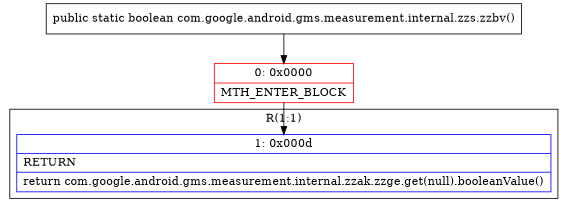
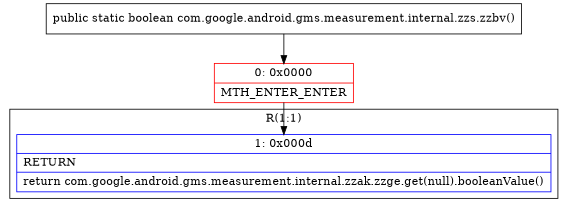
node "0: 0x0000": text "MTH_ENTER_BLOCK" -> "MTH_ENTER_ENTER"
